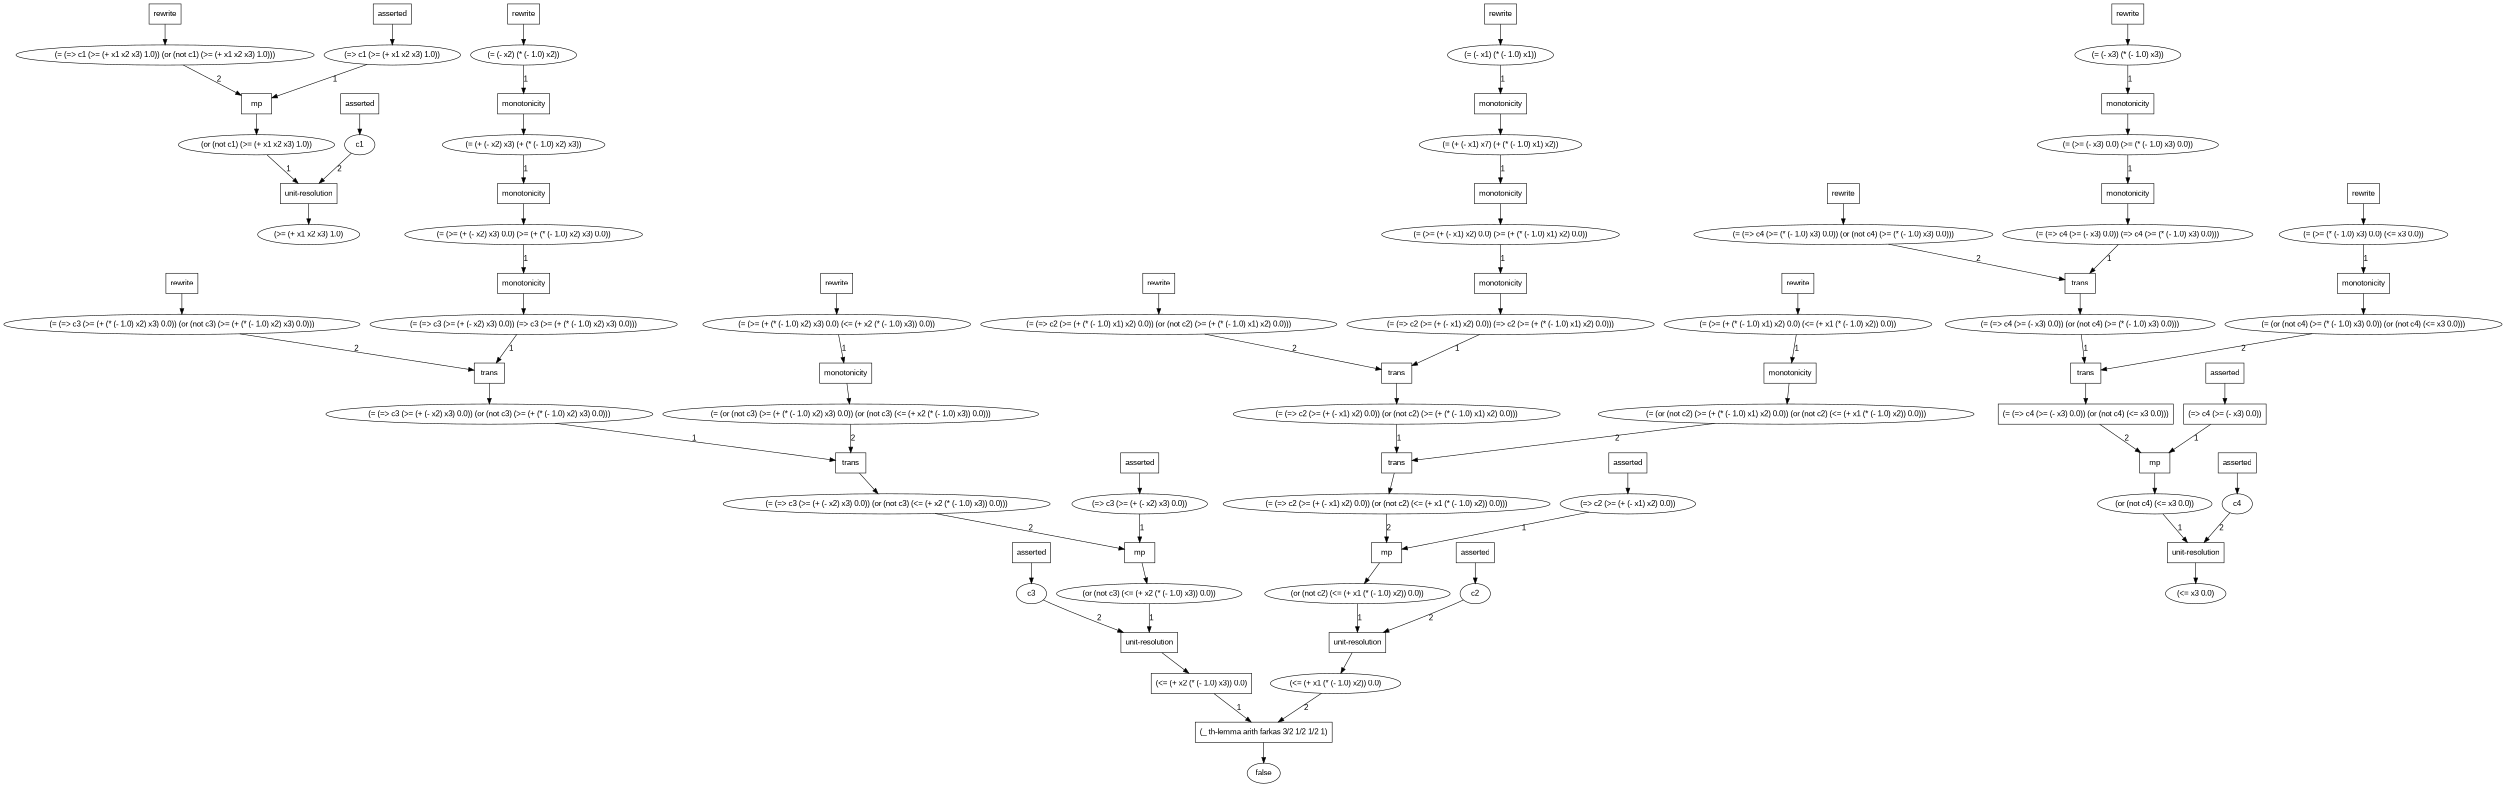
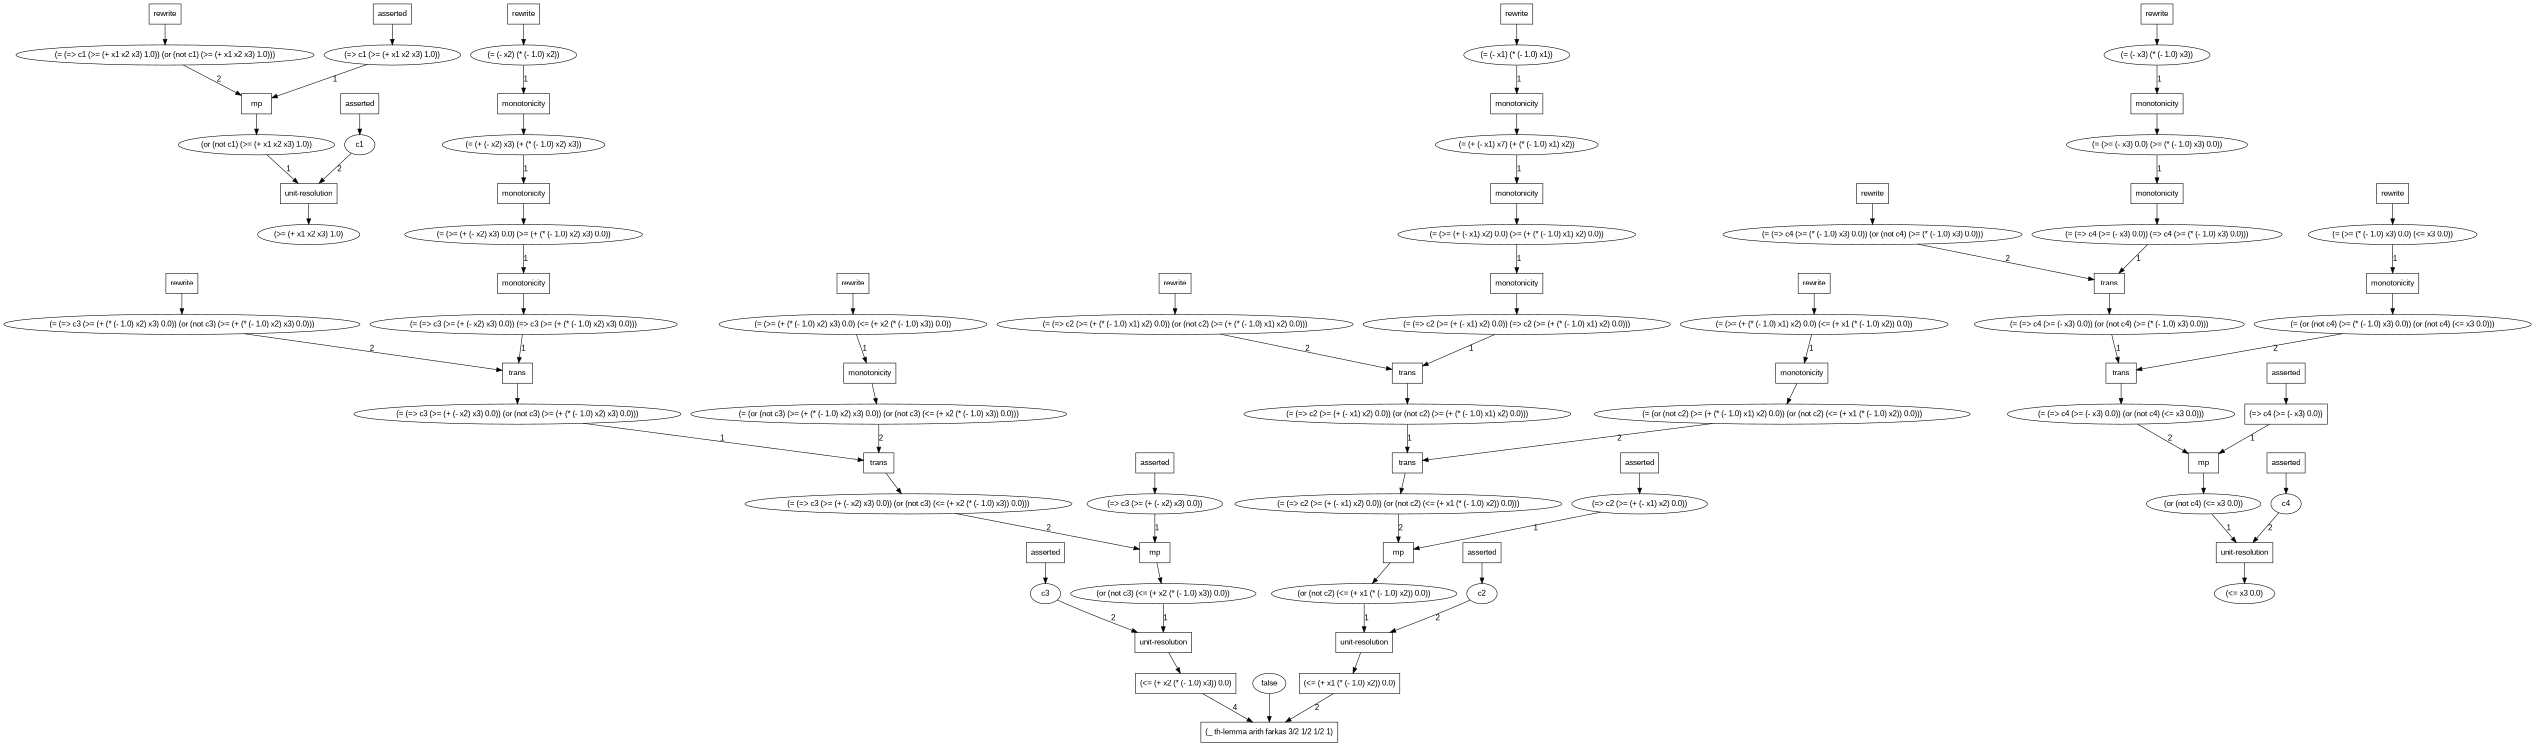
node "(= (=> c4 (>= (- x3) 0.0)) (or (not c4) (<= x3 0.0)))": shape box -> ellipse
node "(<= (+ x1 (* (- 1.0) x2)) 0.0)": shape ellipse -> box
edge "(<= (+ x2 (* (- 1.0) x3)) 0.0)" -> "(_ th-lemma arith farkas 3/2 1/2 1/2 1)": label "1" -> "4"
edge "(_ th-lemma arith farkas 3/2 1/2 1/2 1)" -> "false": reversed
